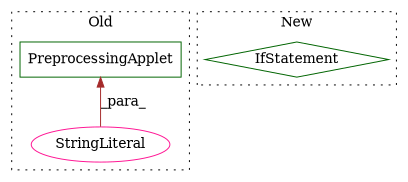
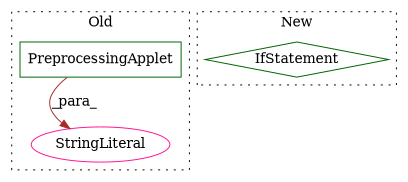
edge "StringLiteral" -> "PreprocessingApplet": reversed
